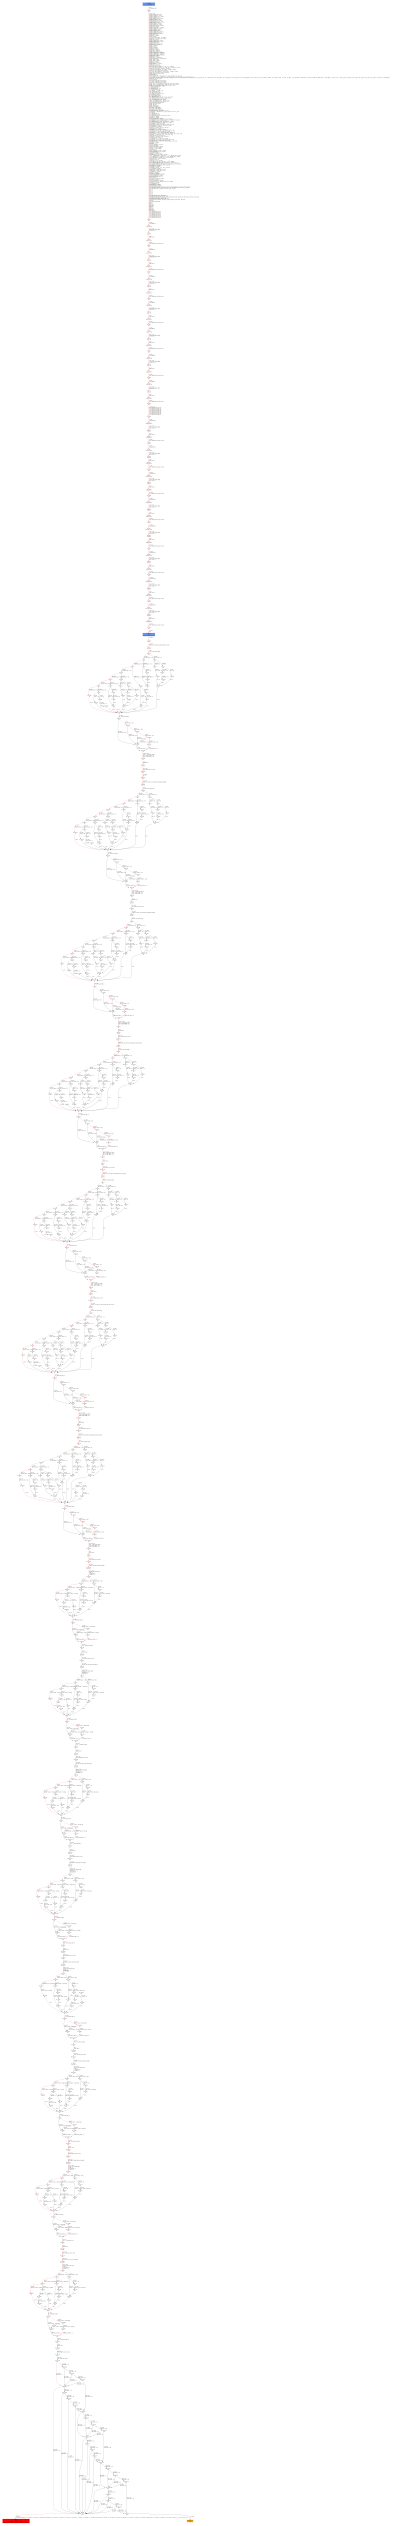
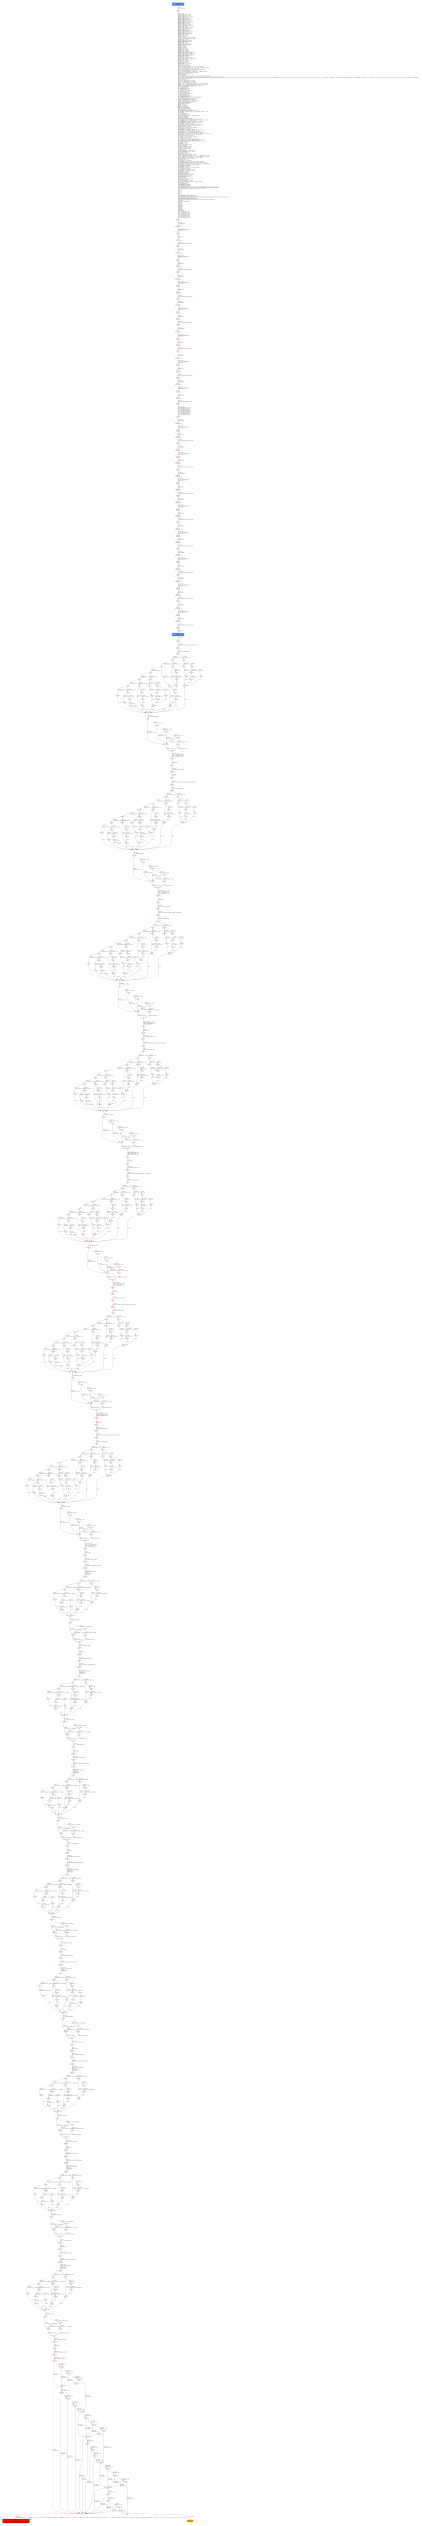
edge "601 @ N41 cell" -> "602 @ N46 cell": added, label "Line 919: [(scell->state) == A2]"
